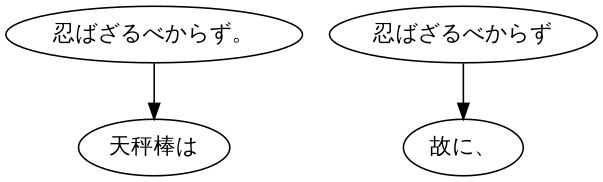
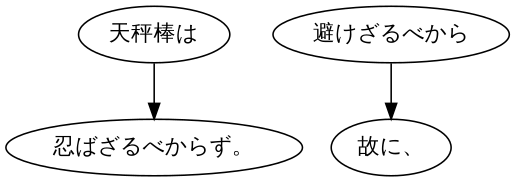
node "忍ばざるべからず": label "忍ばざるべからず" -> "避けざるべから"
edge "忍ばざるべからず。" -> "天秤棒は": reversed
